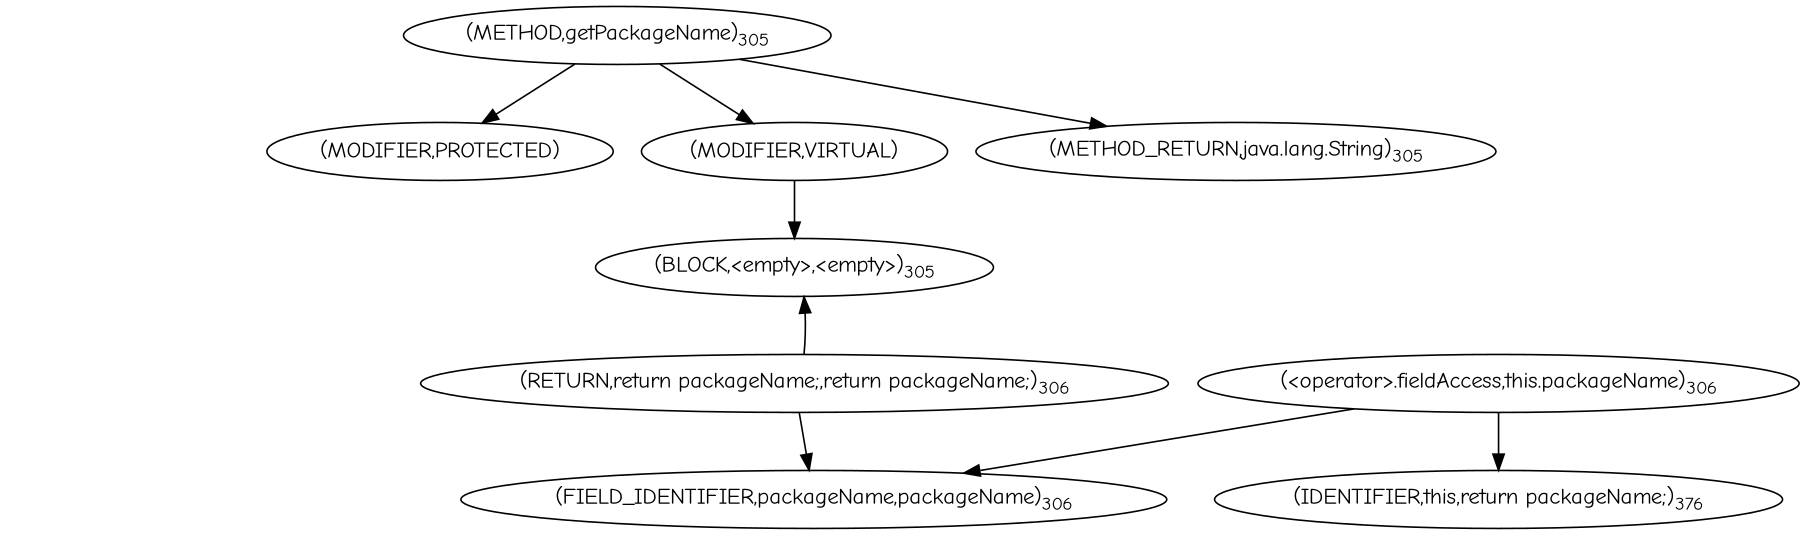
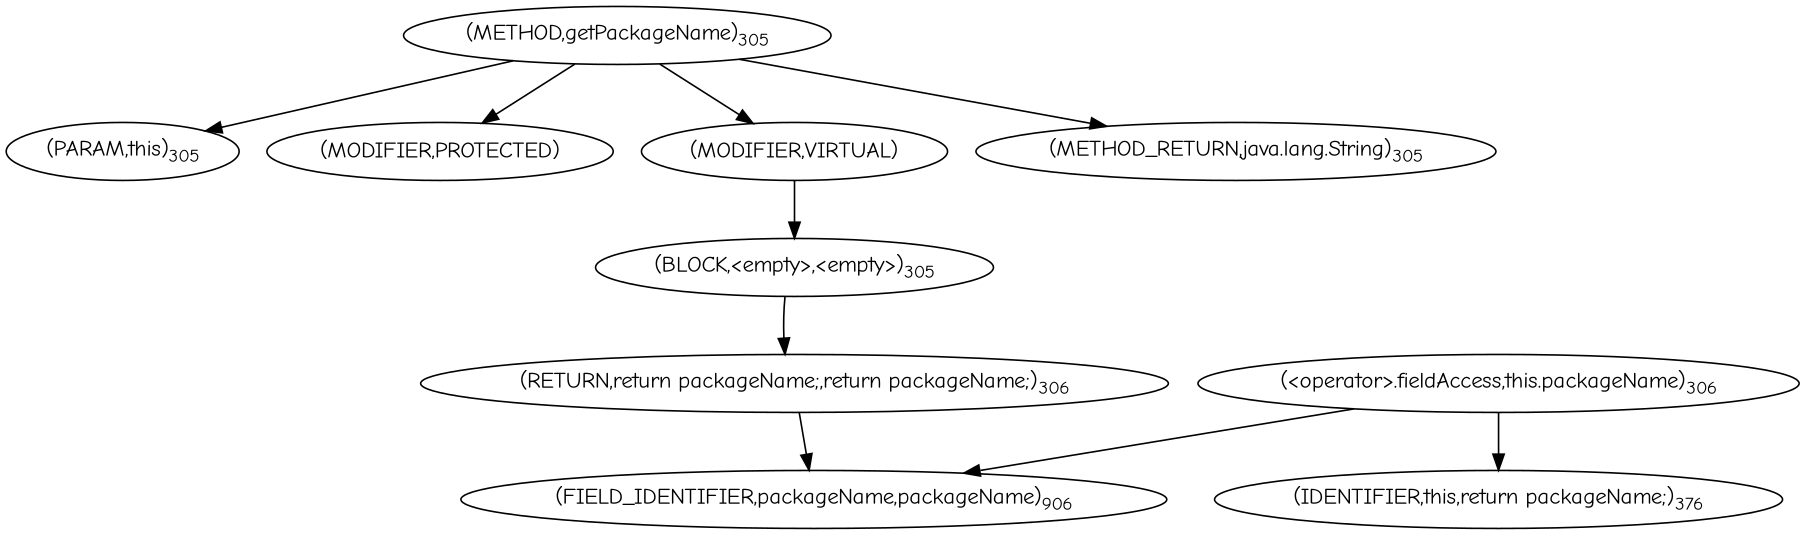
node "(PARAM,this)": added
edge "(RETURN,return packageName;,return packageName;)" -> "(BLOCK,<empty>,<empty>)": reversed
node "(FIELD_IDENTIFIER,packageName,packageName)": text "306" -> "906"
